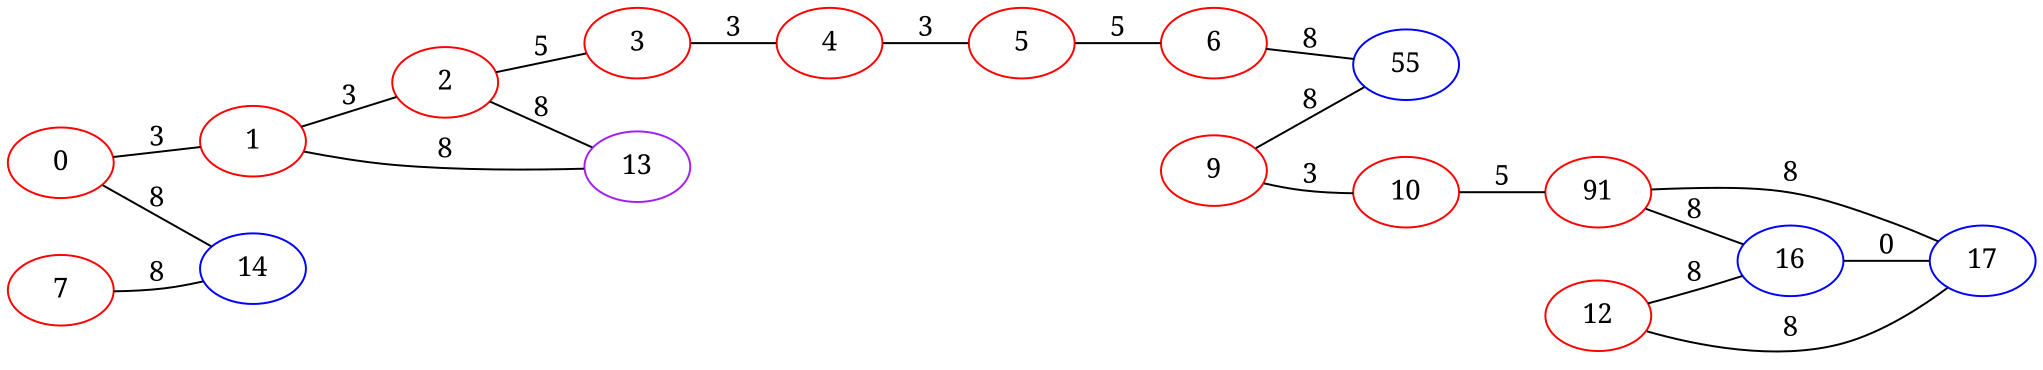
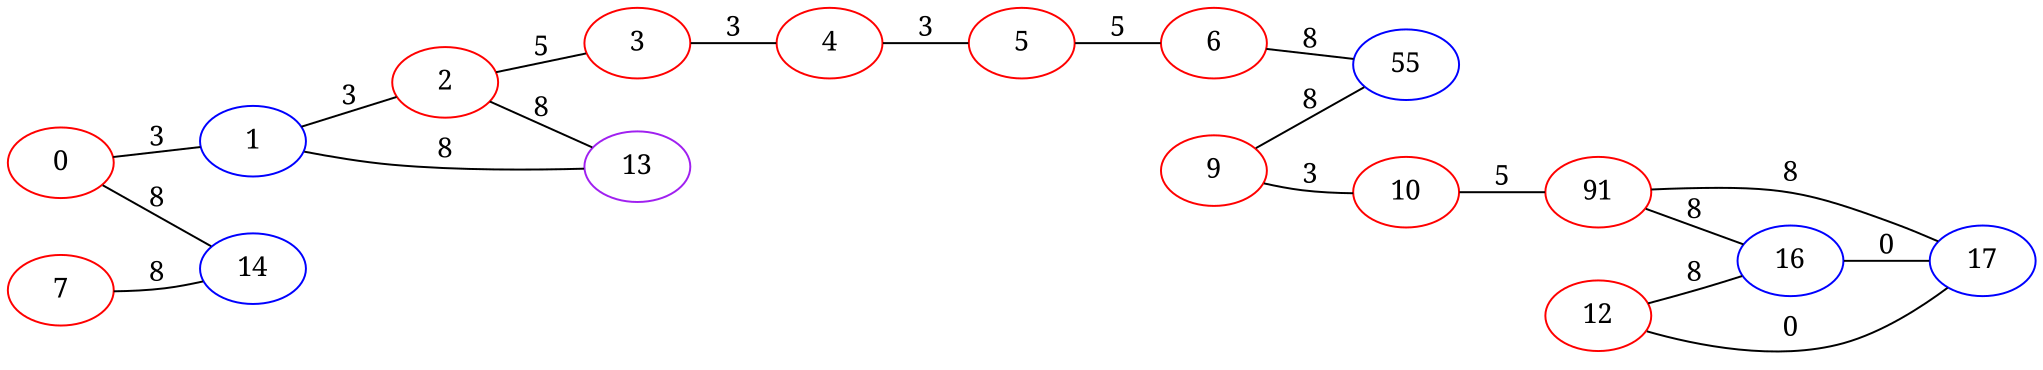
node "1": color red -> blue
edge "17" -- "12": label "8" -> "0"
